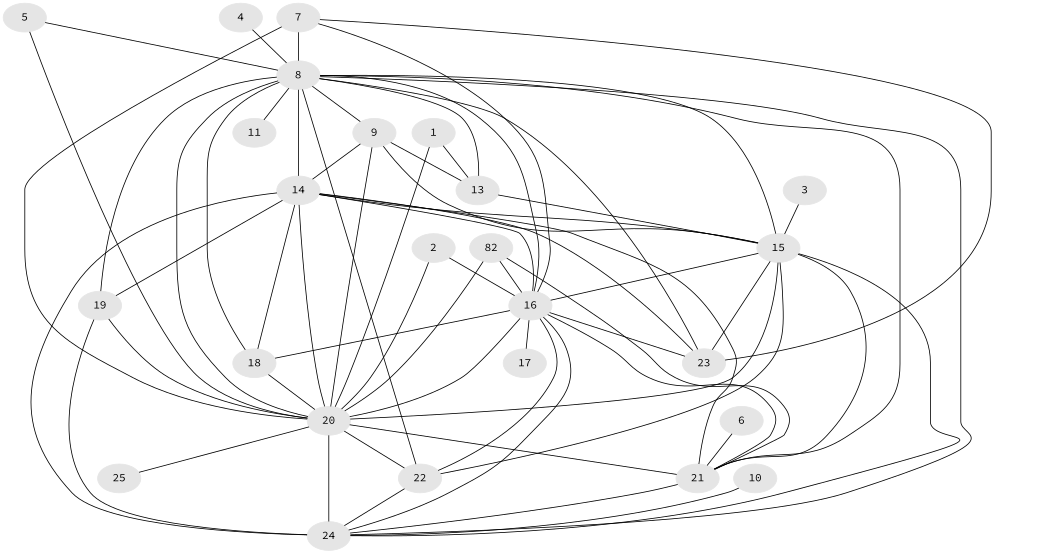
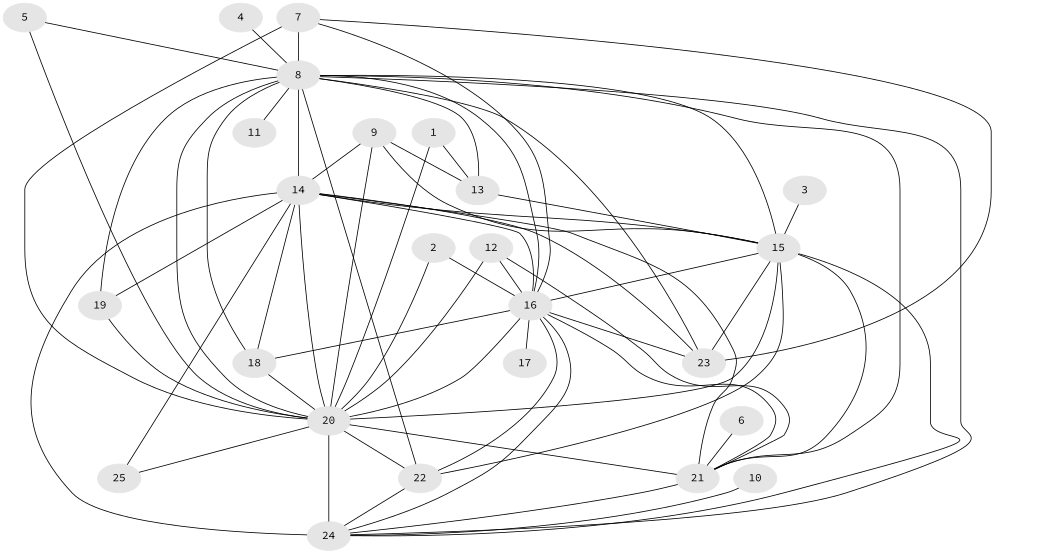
edge "8" -- "9": removed
node "82": label "82" -> "12"
edge "14" -- "25": added
edge "19" -- "24": removed
